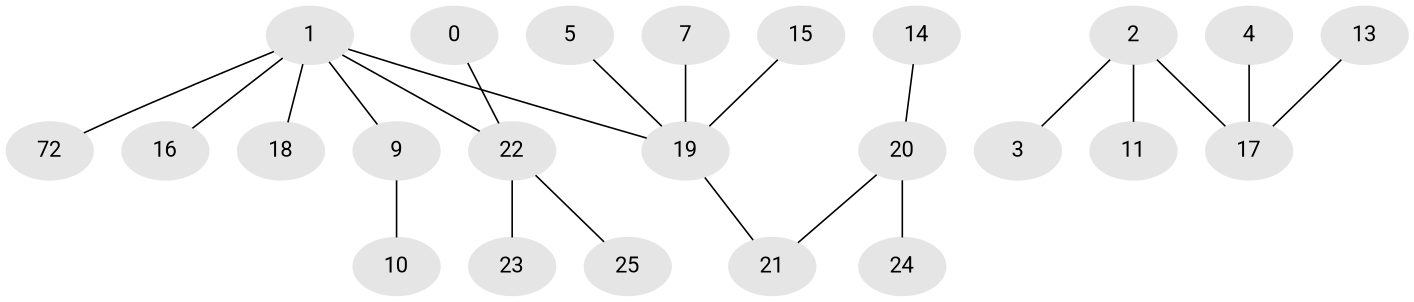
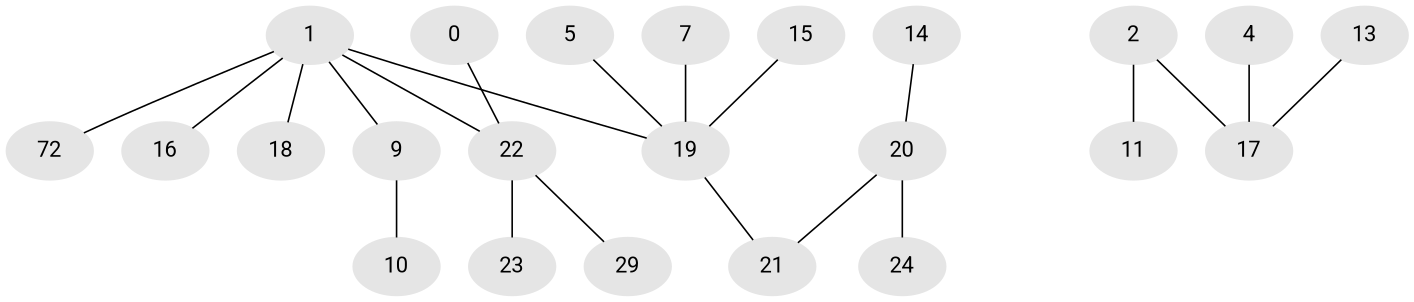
node "3": removed
node "25": label "25" -> "29"
